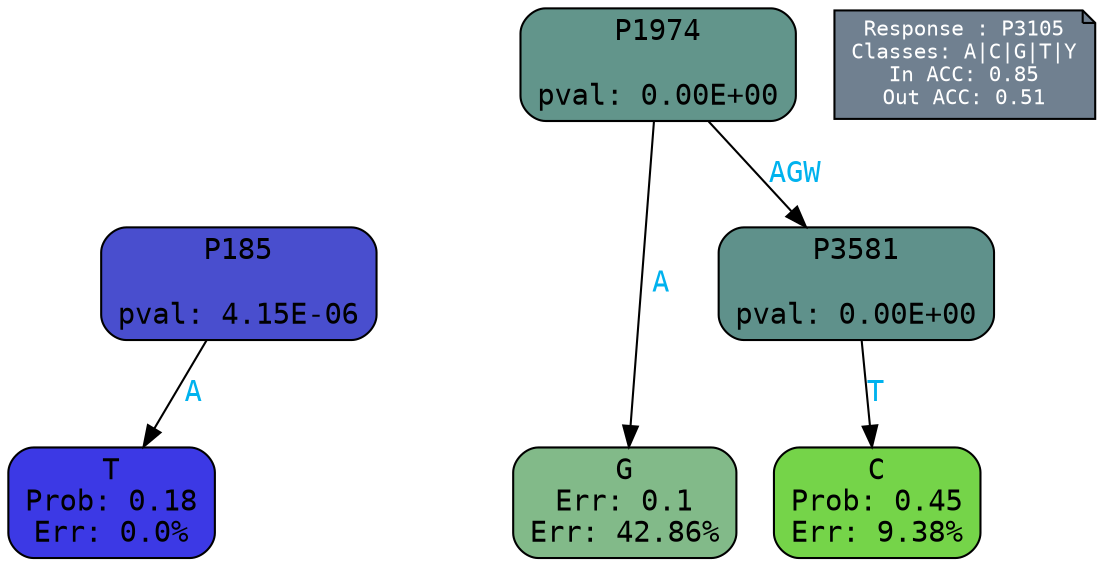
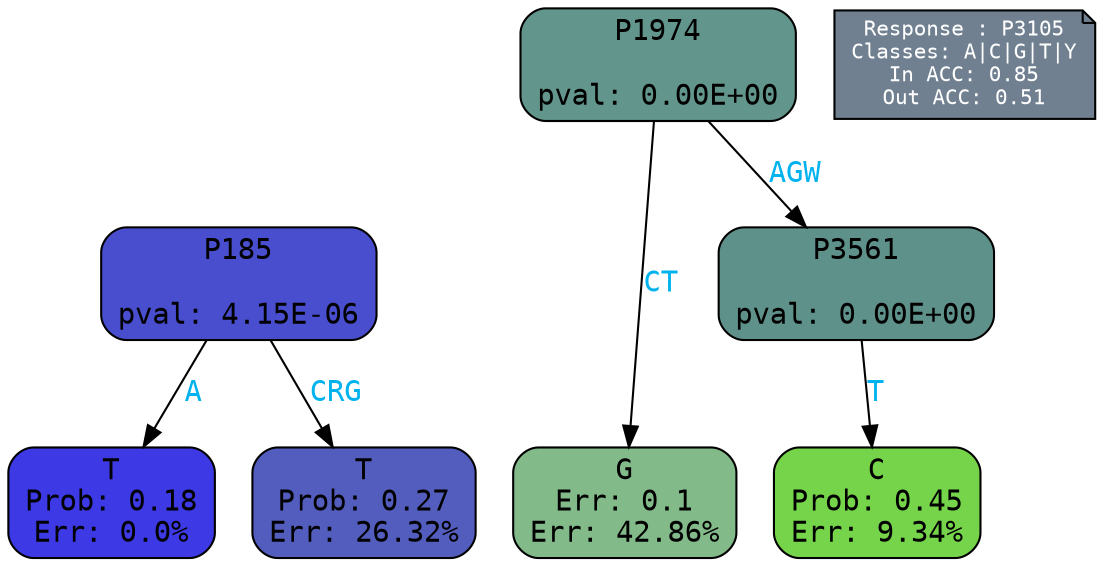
edge "P1974 pval: 0.00E+00" -> "G Err: 0.1 Err: 42.86%": label "A" -> "CT"
node "P3581 pval: 0.00E+00": label "P3581 pval: 0.00E+00" -> "P3561 pval: 0.00E+00"
node "T Prob: 0.27 Err: 26.32%": added
node "C Prob: 0.45 Err: 9.38%": label "C Prob: 0.45 Err: 9.38%" -> "C Prob: 0.45 Err: 9.34%"
